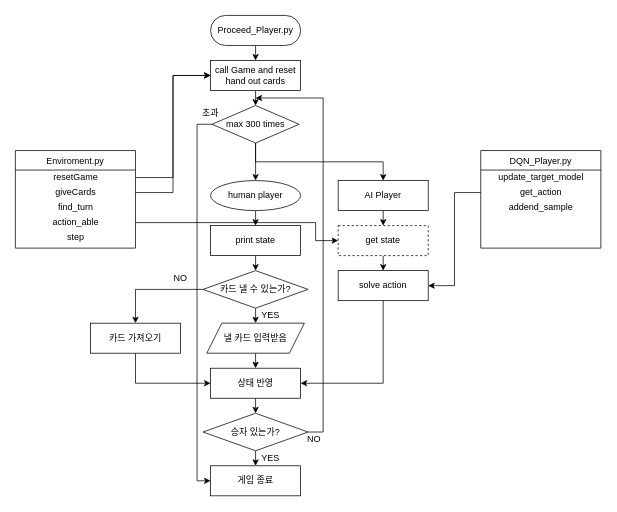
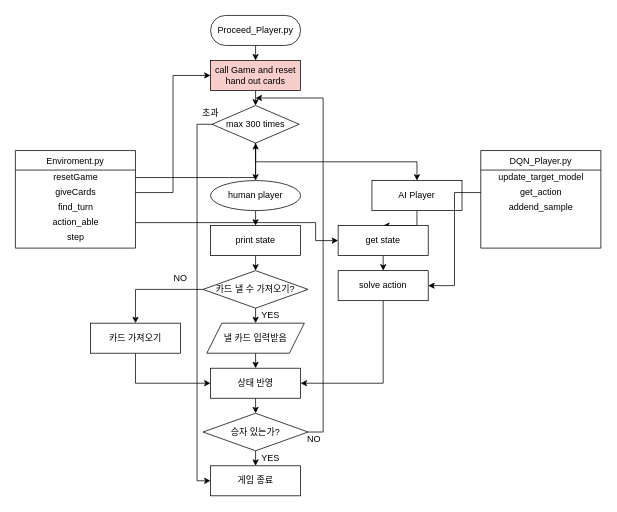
node "call Game and reset hand out cards": fillcolor #ffffff -> #f8cecc
edge "resetGame" -> "call Game and reset hand out cards": now "resetGame" -> "max 300 times"
node "AI Player": moved (383, 195) -> (417, 195)
node "get state": style dashed -> solid
node "카드 낼 수 있는가?": label "카드 낼 수 있는가?" -> "카드 낼 수 가져오기?"
